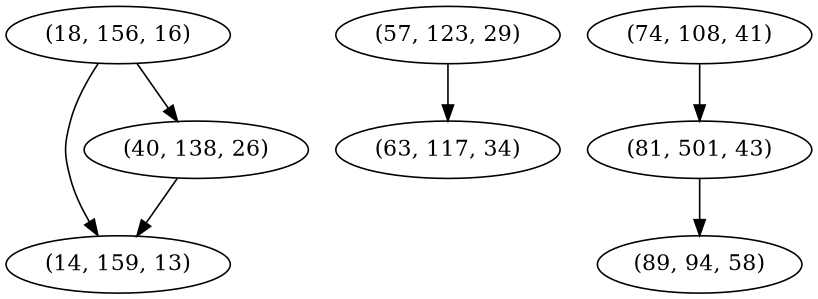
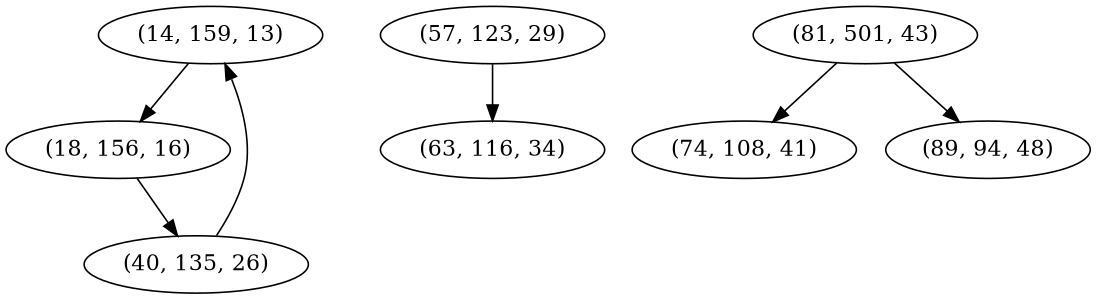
edge "(74, 108, 41)" -> "(81, 501, 43)": reversed
edge "(18, 156, 16)" -> "(14, 159, 13)": reversed
node "(40, 138, 26)": label "(40, 138, 26)" -> "(40, 135, 26)"
node "(63, 117, 34)": label "(63, 117, 34)" -> "(63, 116, 34)"
node "(89, 94, 58)": label "(89, 94, 58)" -> "(89, 94, 48)"
